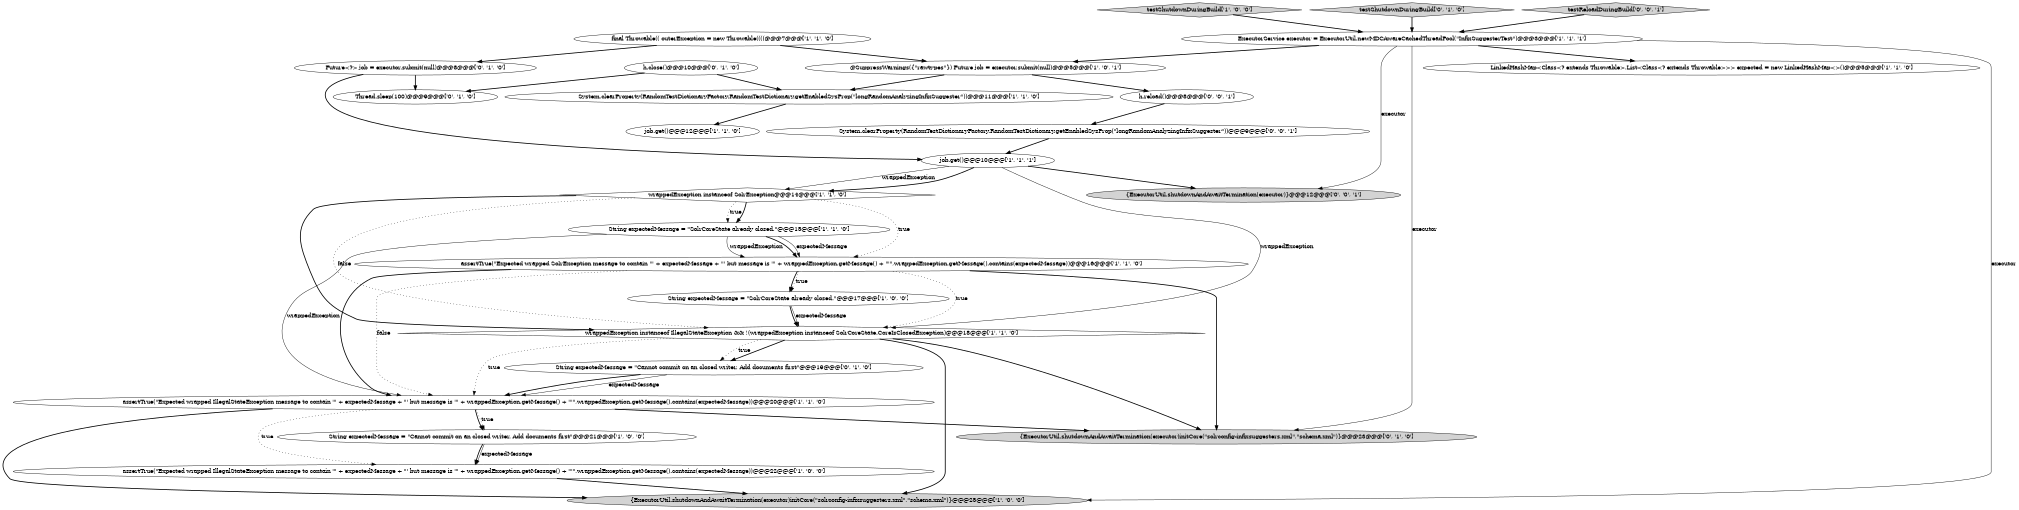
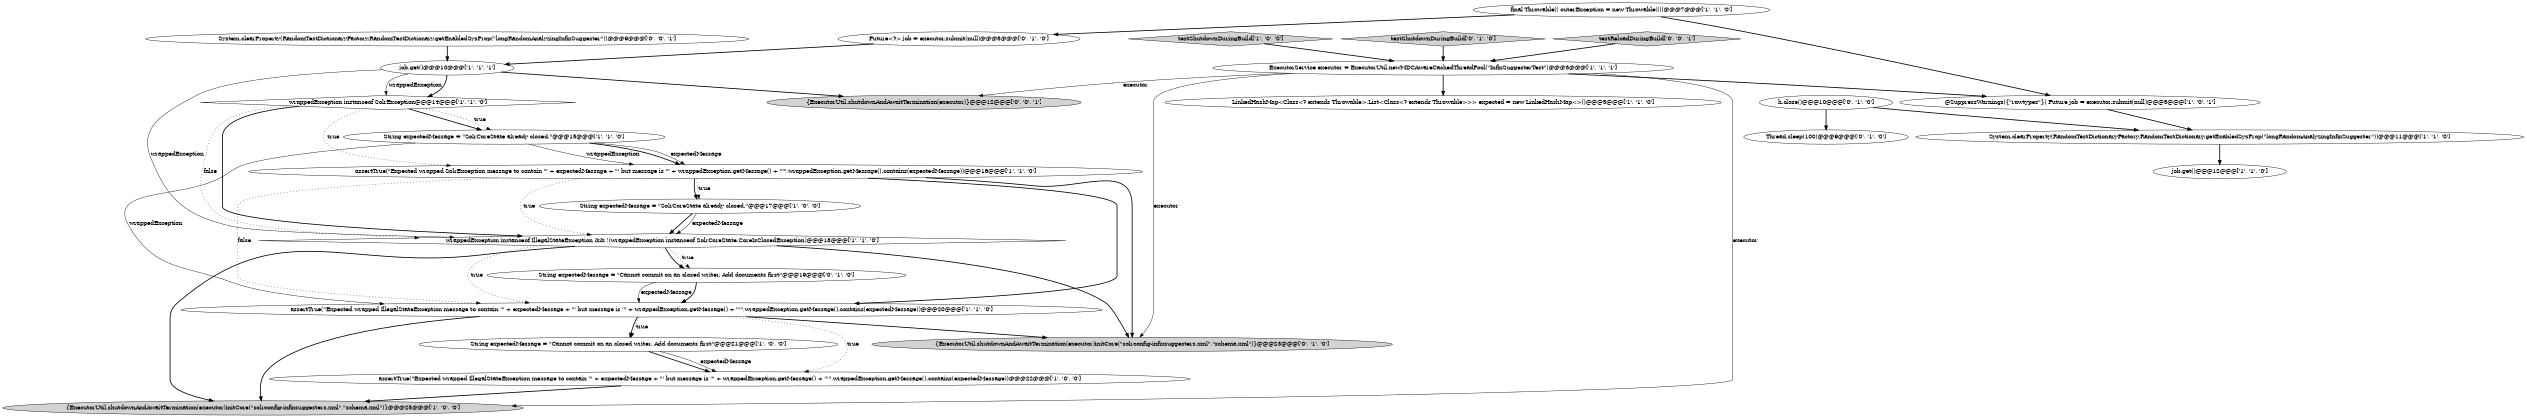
edge "Future<?> job = executor.submit(null)@@@8@@@['0', '1', '0']" -> "Thread.sleep(100)@@@9@@@['0', '1', '0']": removed
node "h.reload()@@@8@@@['0', '0', '1']": removed
